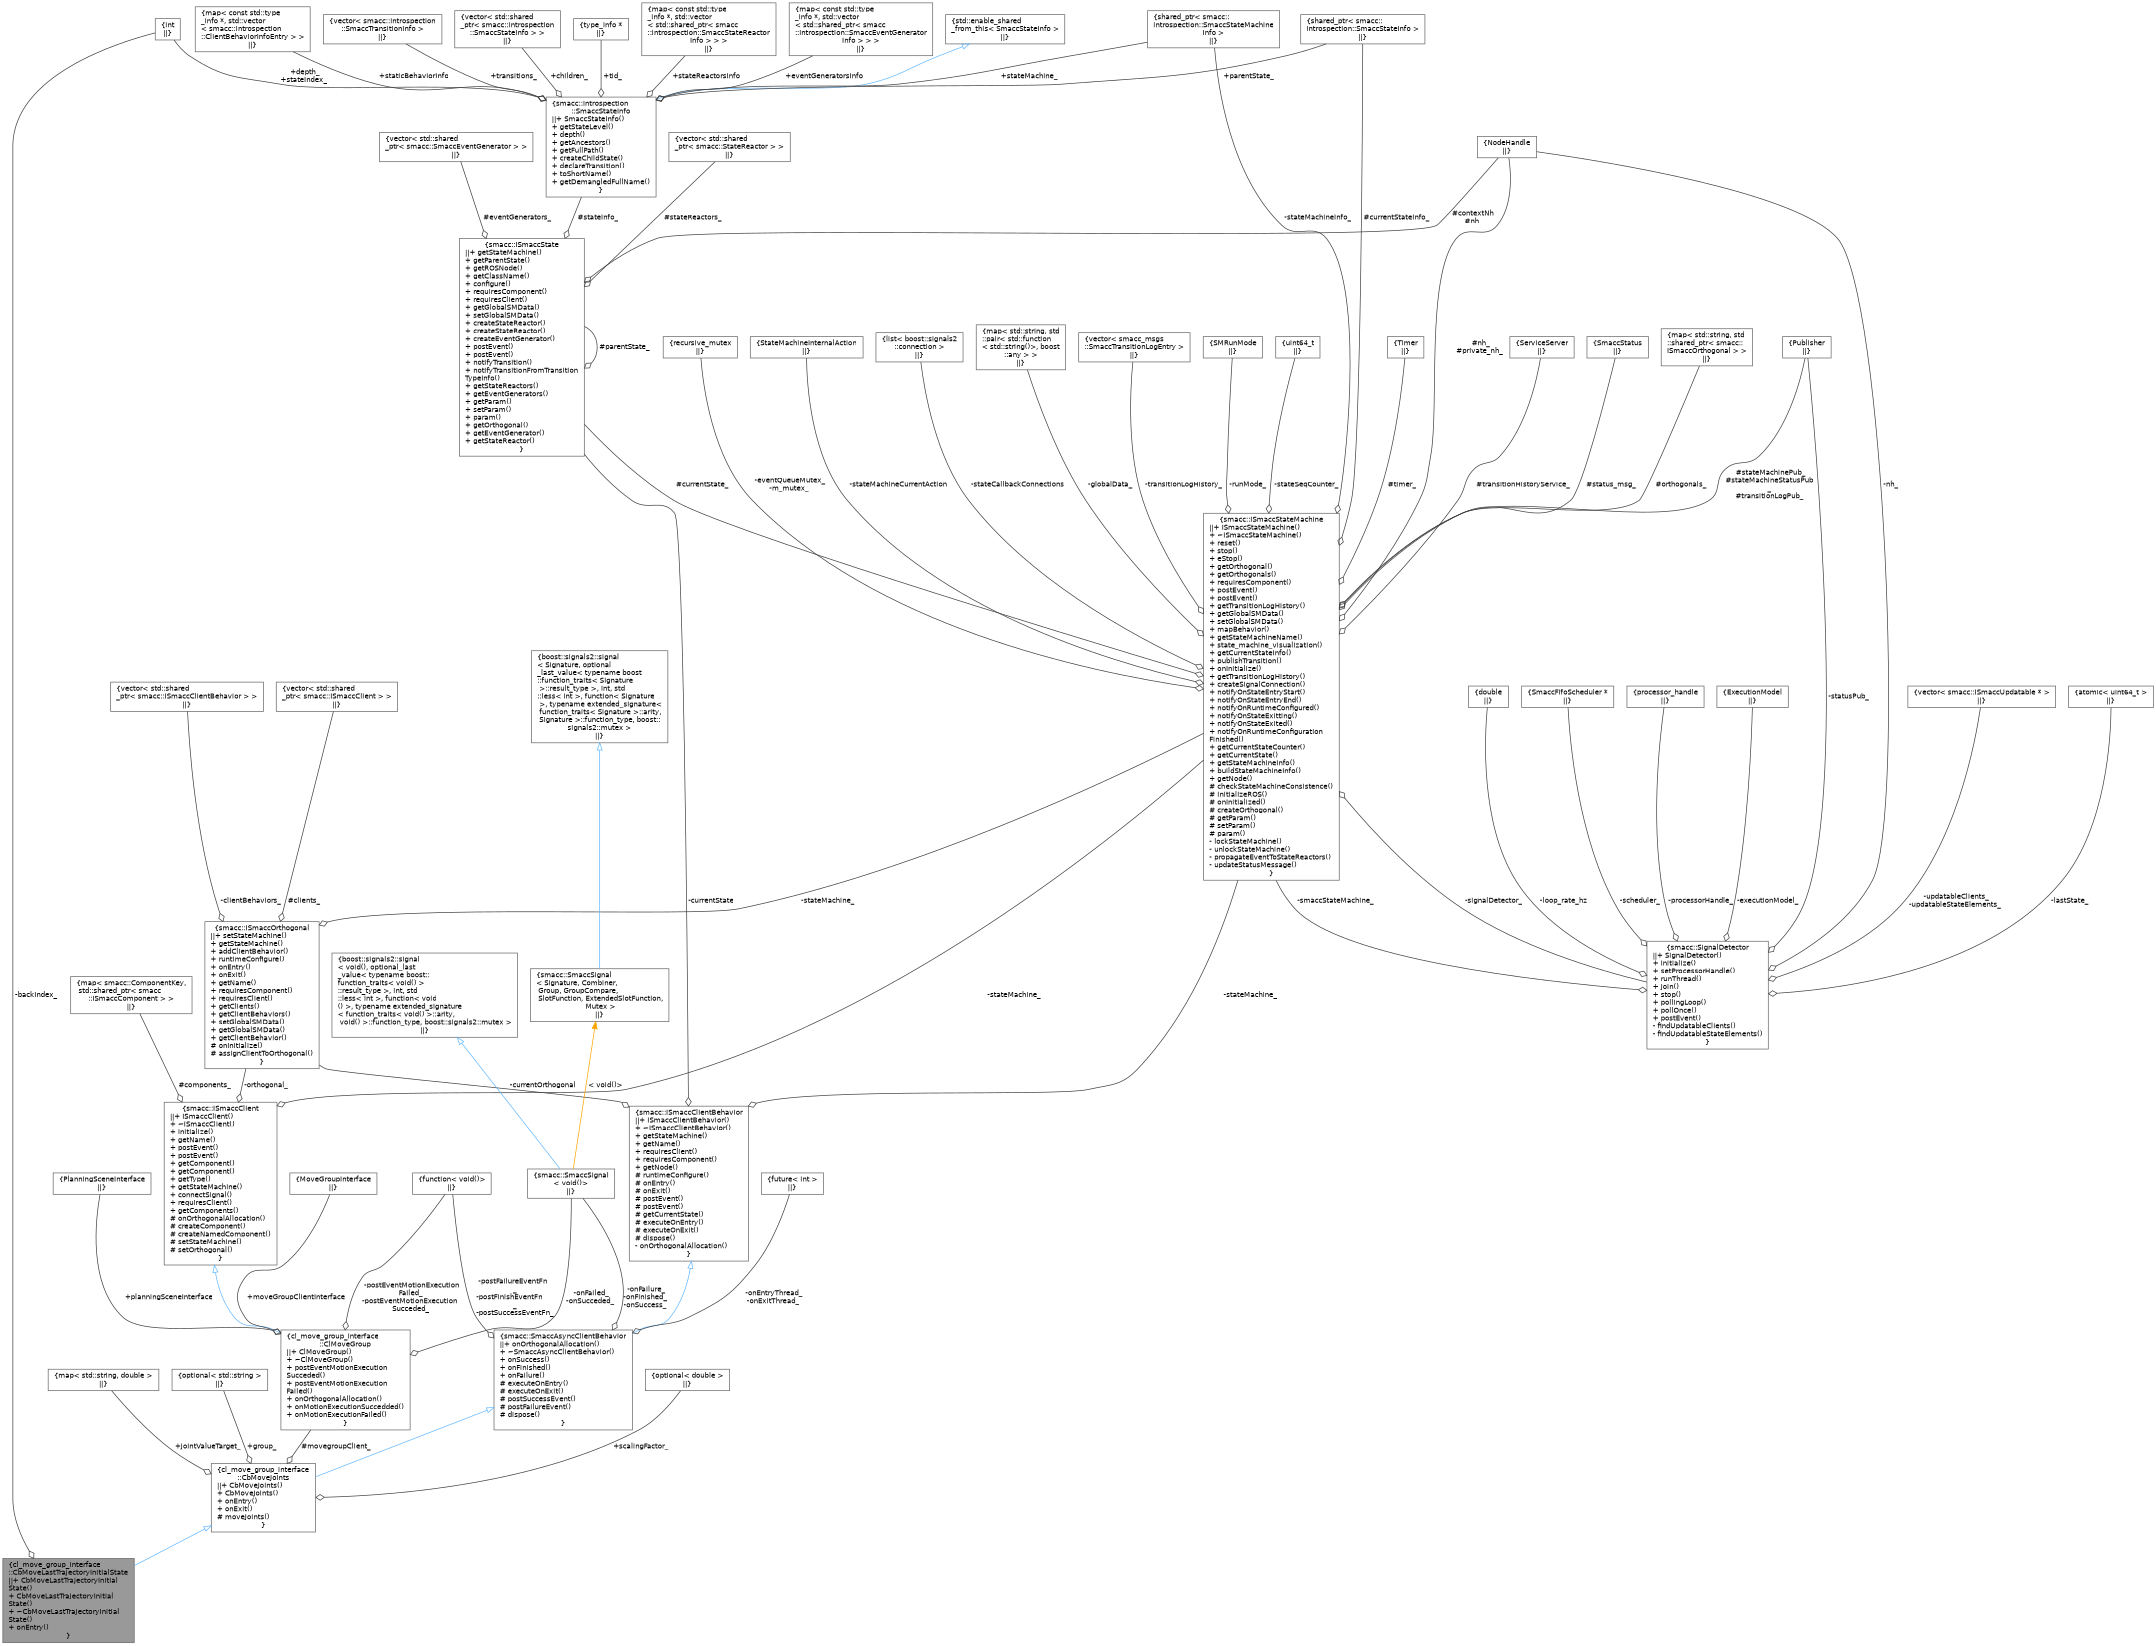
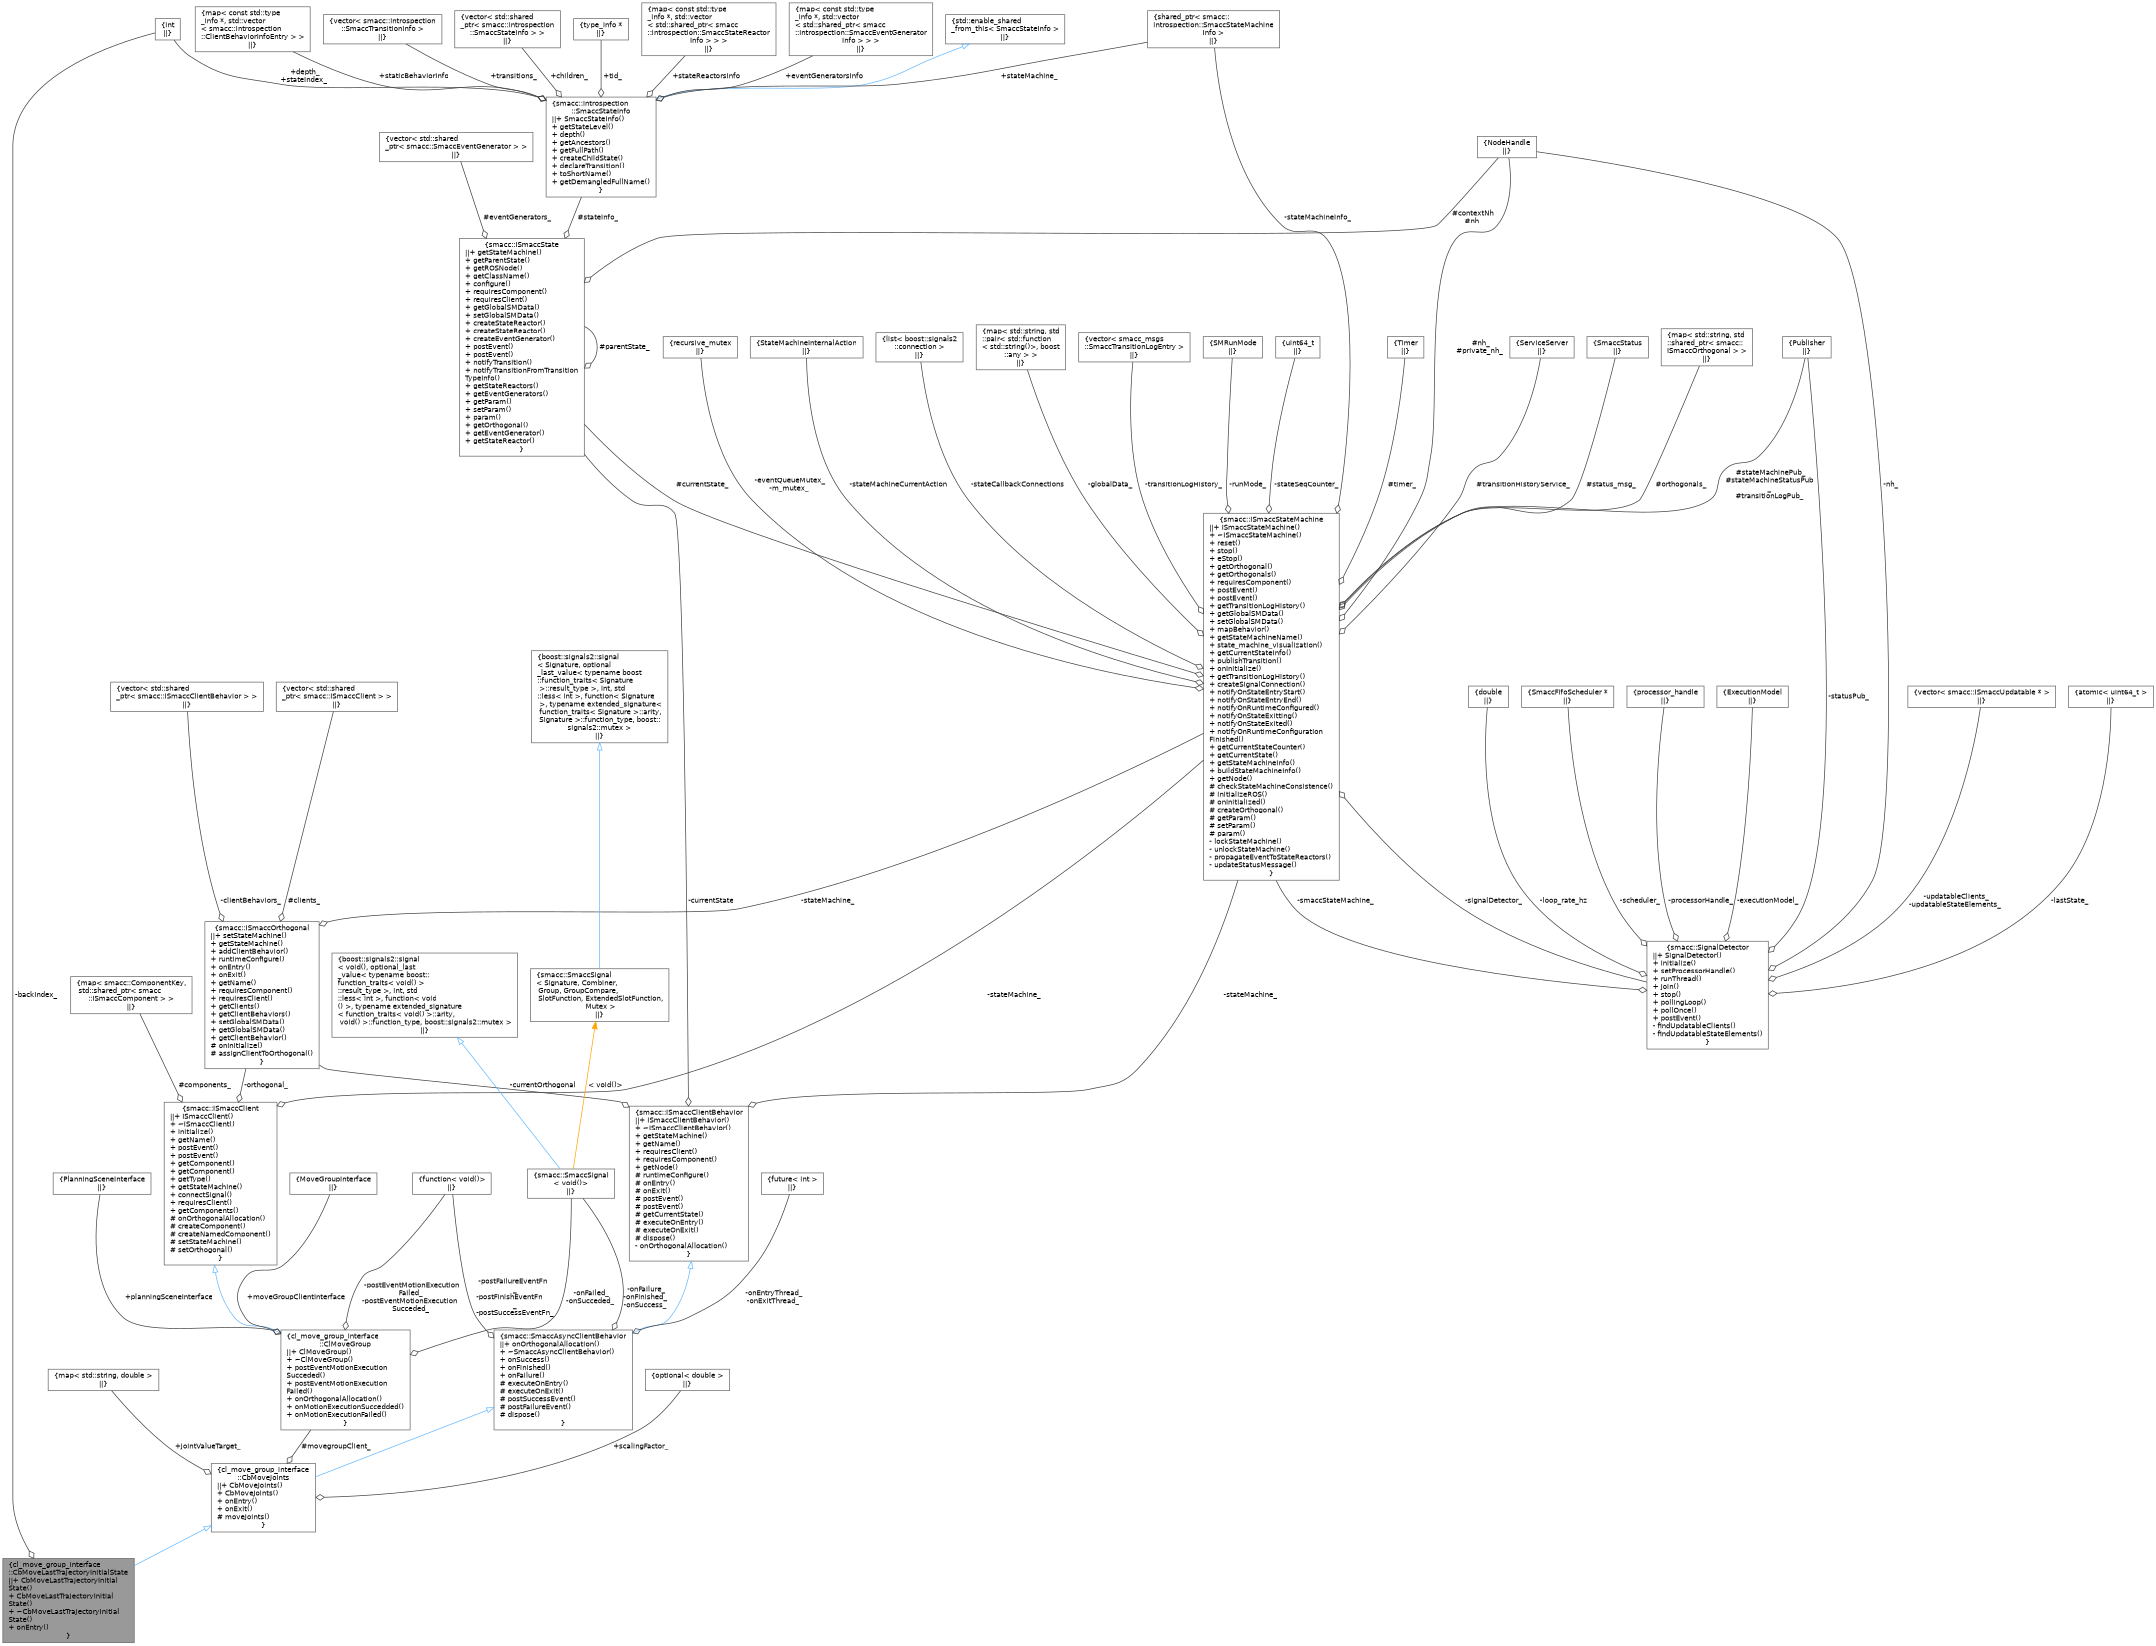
node "{shared_ptr< smacc:: introspection::SmaccStateInfo > ||}": removed
node "{vector< std::shared _ptr< smacc::StateReactor > > ||}": removed
node "{optional< std::string > ||}": removed
